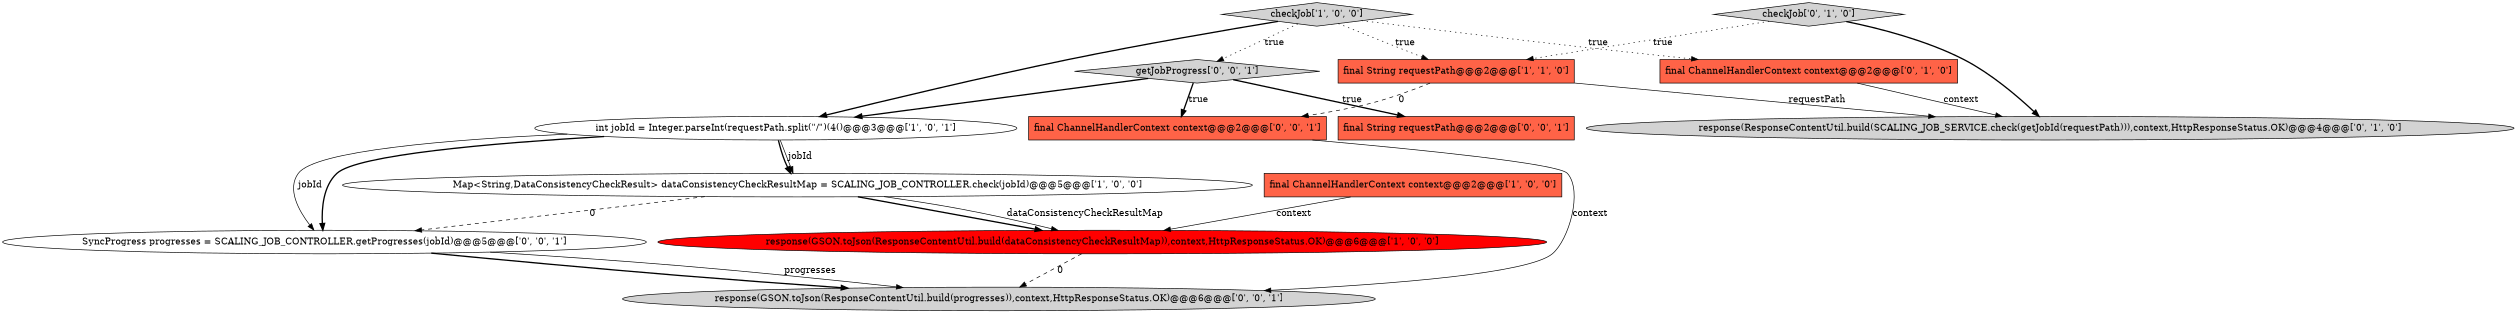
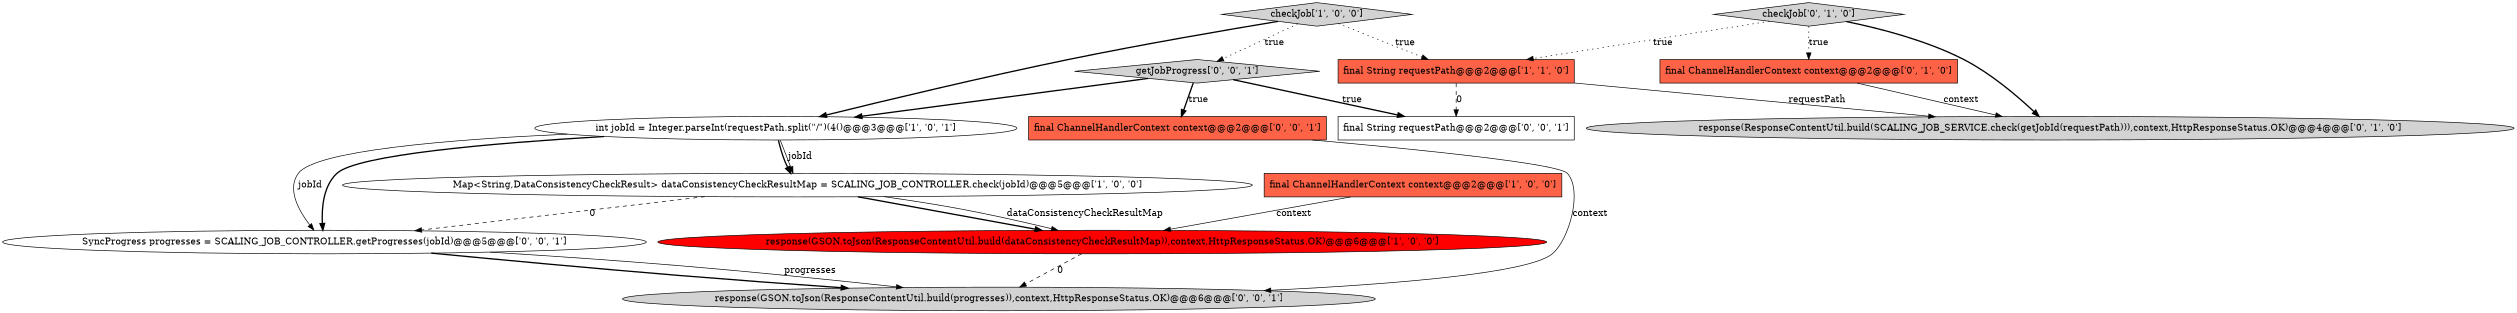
edge "checkJob['1', '0', '0']" -> "final ChannelHandlerContext context@@@2@@@['0', '1', '0']": now "checkJob['0', '1', '0']" -> "final ChannelHandlerContext context@@@2@@@['0', '1', '0']"
edge "final String requestPath@@@2@@@['1', '1', '0']" -> "final ChannelHandlerContext context@@@2@@@['0', '0', '1']": now "final String requestPath@@@2@@@['1', '1', '0']" -> "final String requestPath@@@2@@@['0', '0', '1']"
node "final String requestPath@@@2@@@['0', '0', '1']": fillcolor tomato -> white
